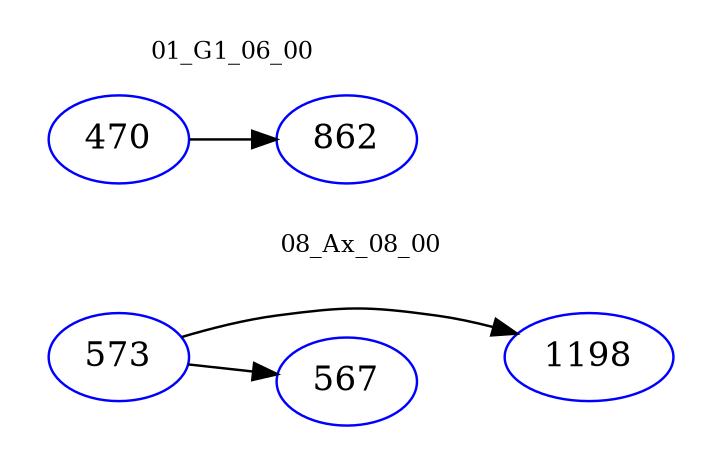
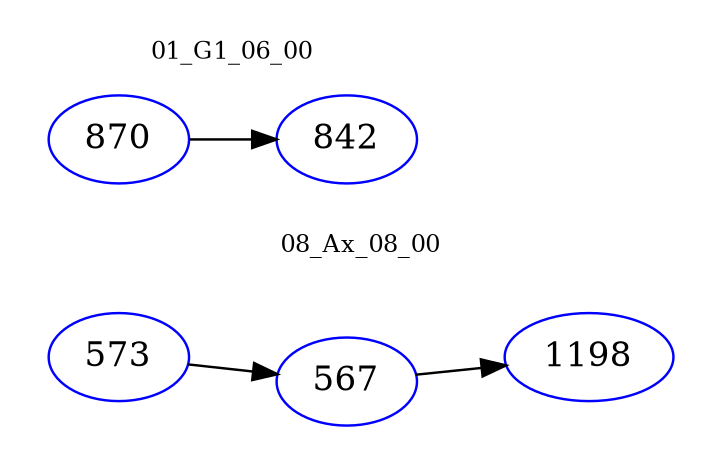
node "470": label "470" -> "870"
node "862": label "862" -> "842"
edge "573" -> "1198": now "567" -> "1198"
